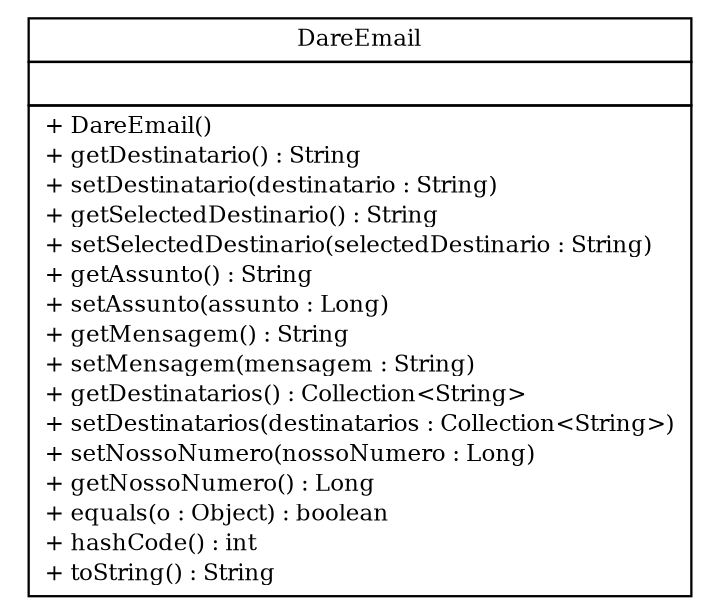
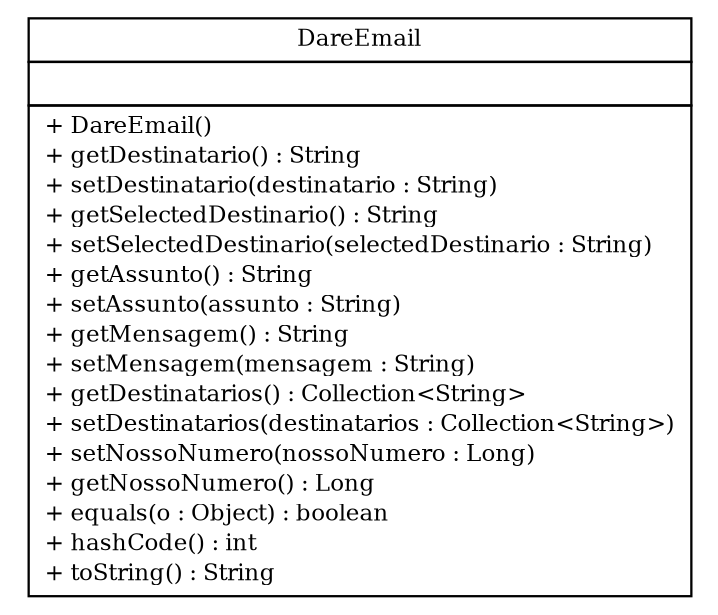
node "DareEmail": text "+ setAssunto(assunto : Long)" -> "+ setAssunto(assunto : String)"
